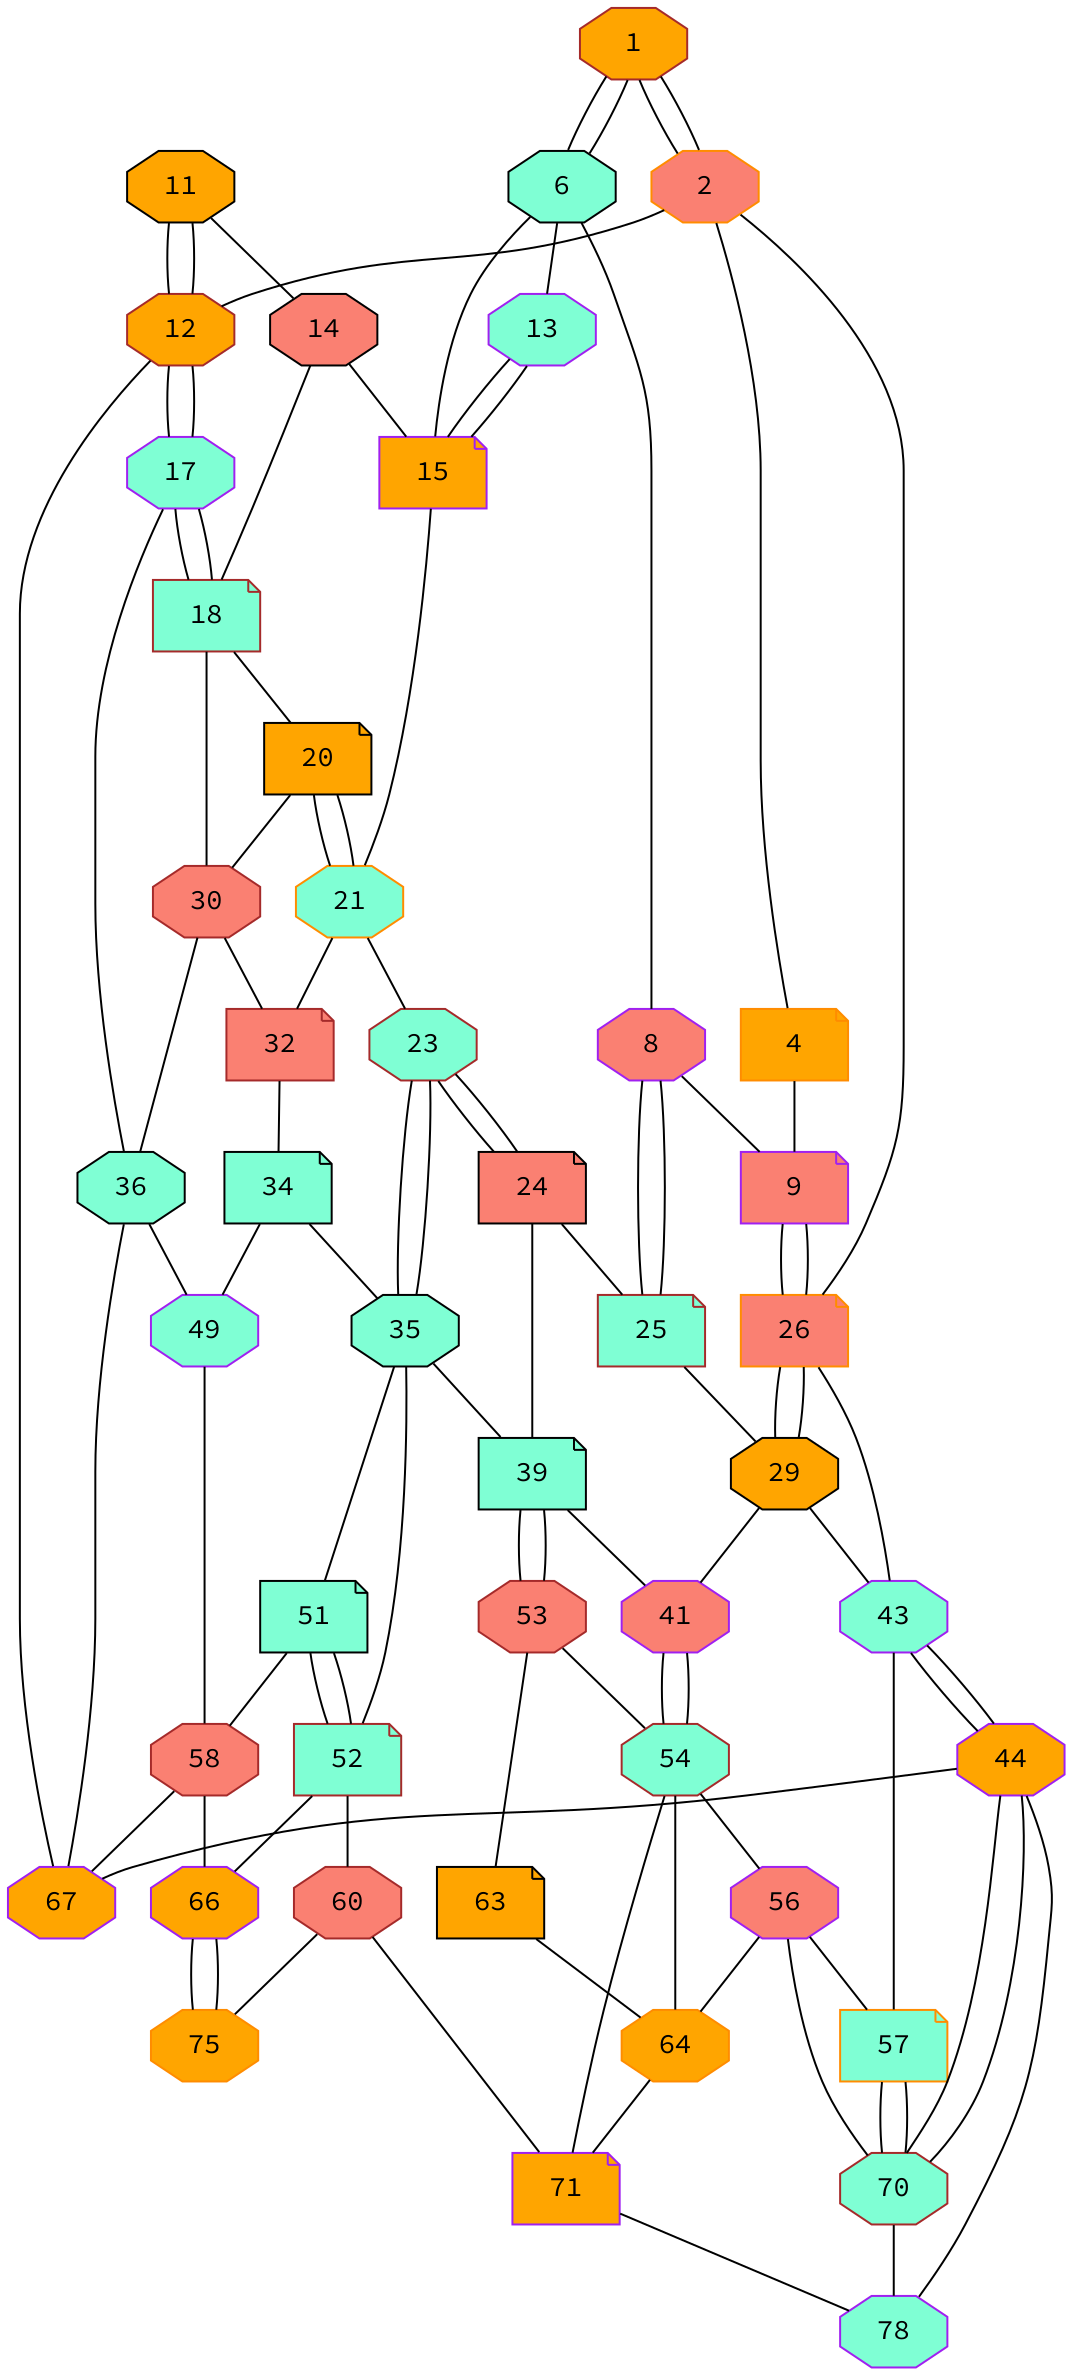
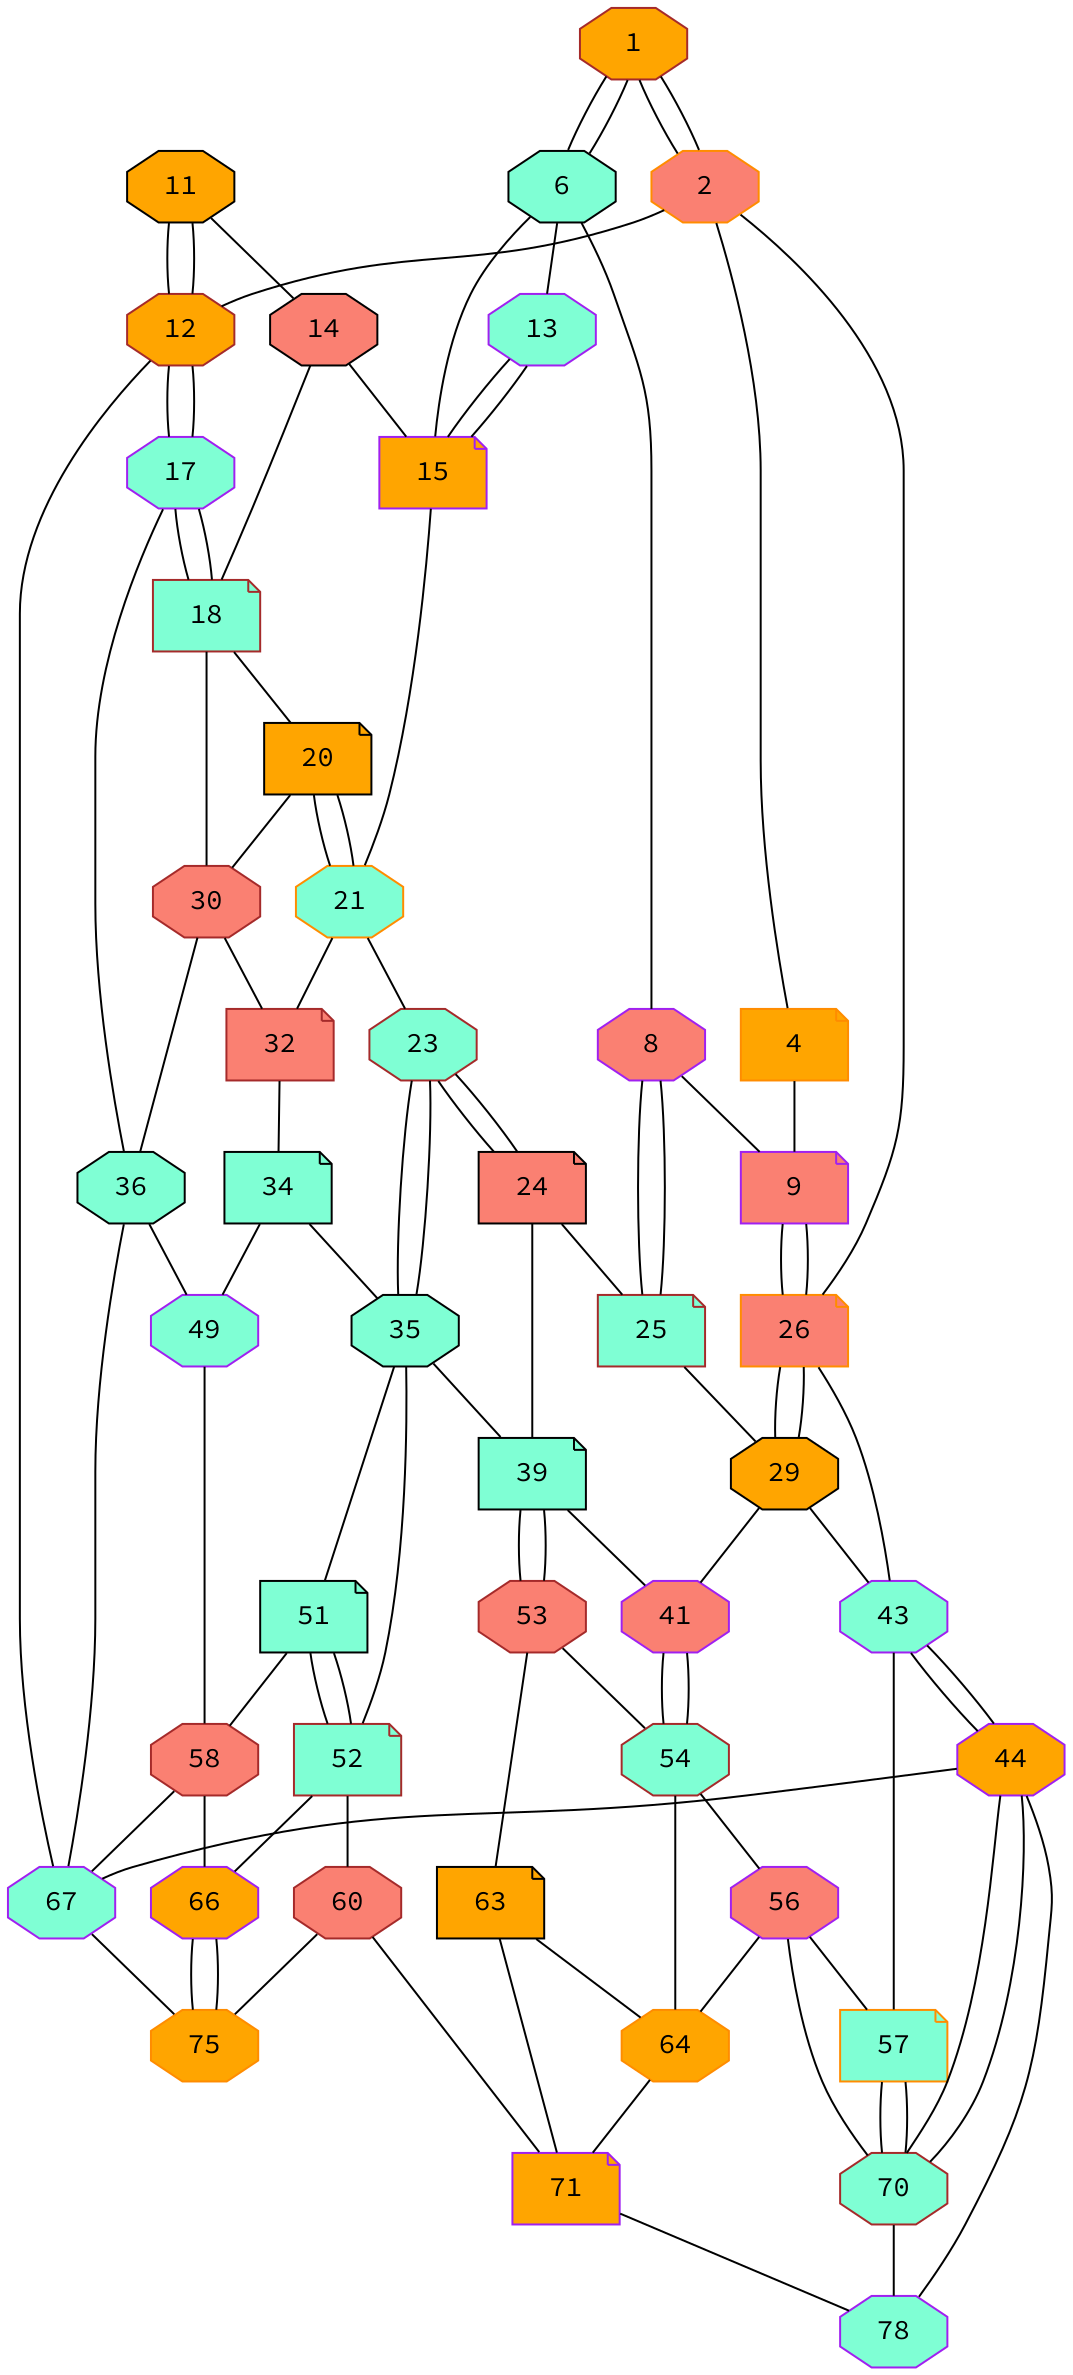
node "67": fillcolor orange -> aquamarine
edge "54" -- "71": now "63" -- "71"
edge "67" -- "75": added
